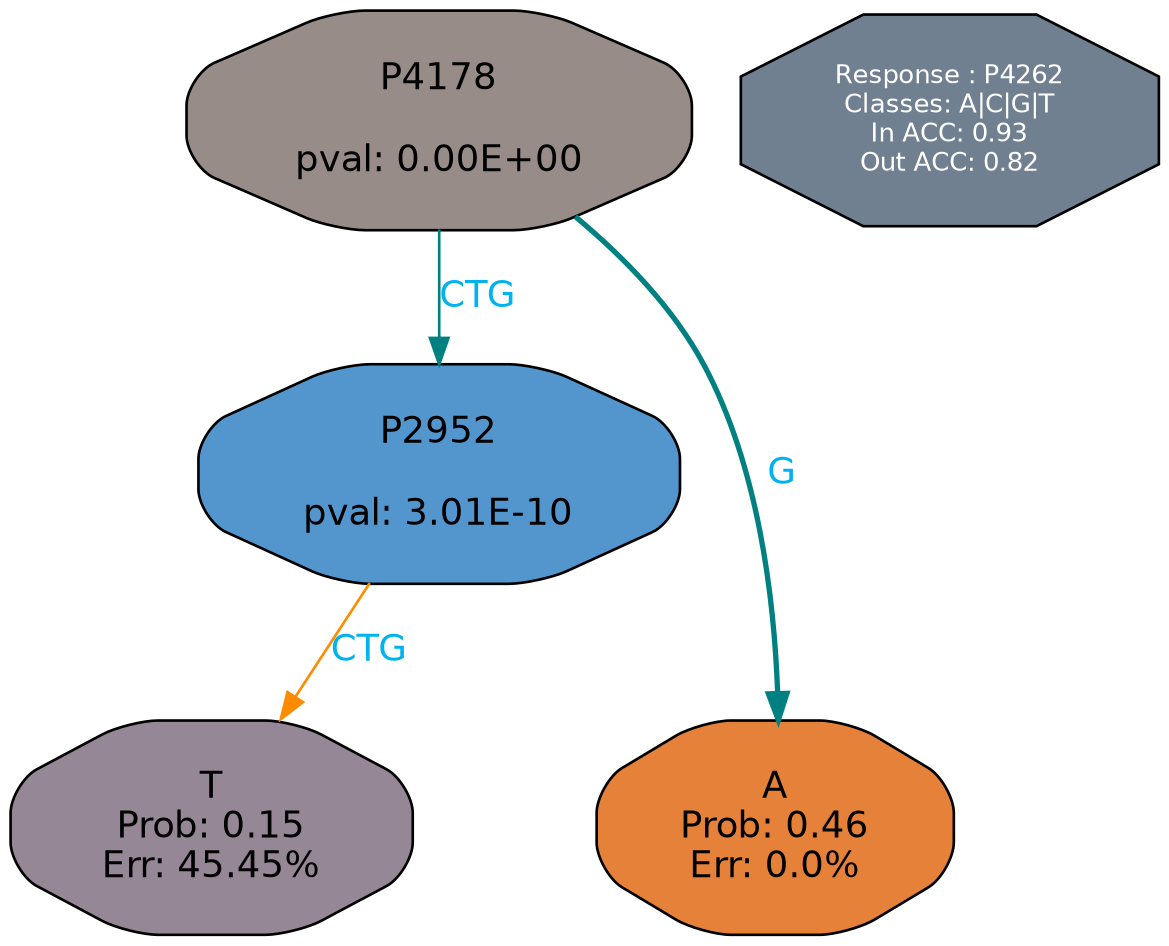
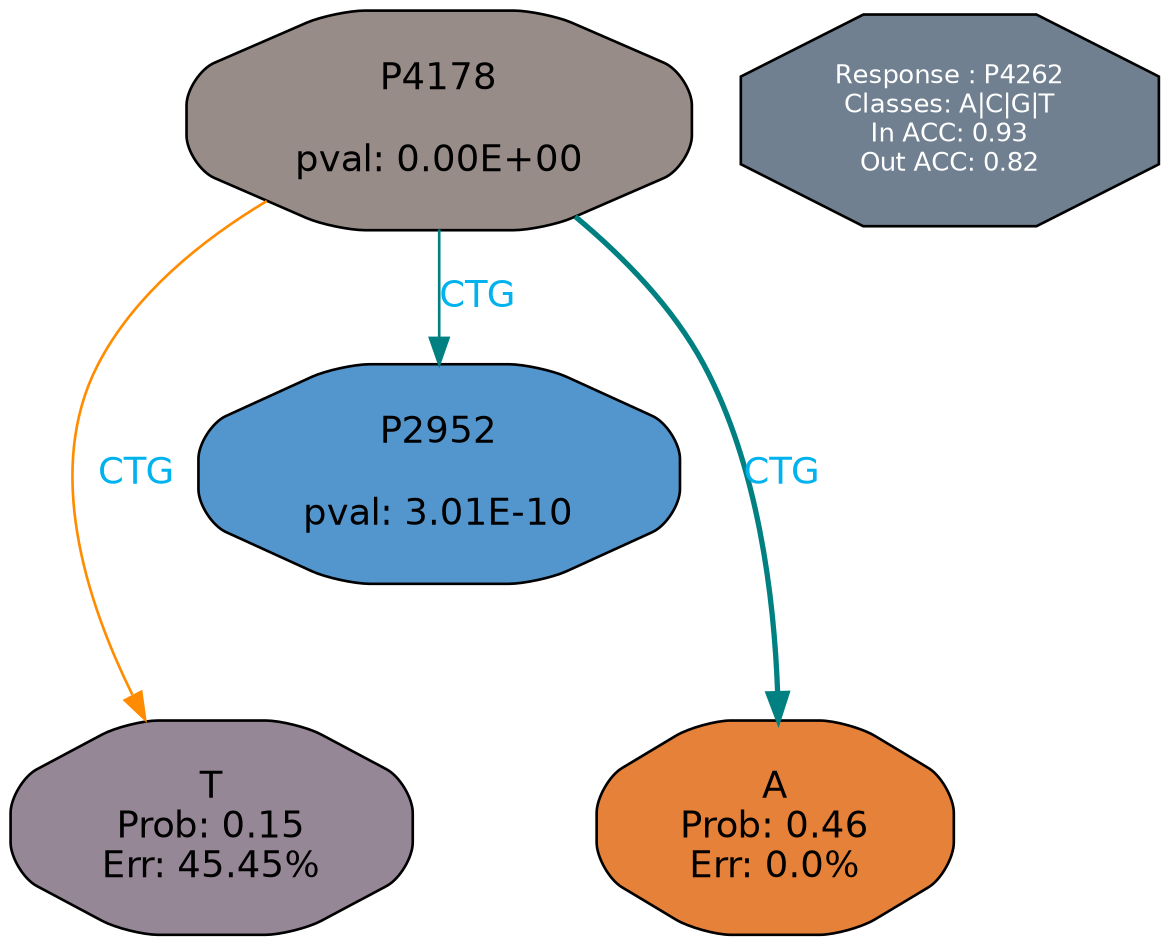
edge "P4178 pval: 0.00E+00" -> "A Prob: 0.46 Err: 0.0%": label "G" -> "CTG"
edge "P2952 pval: 3.01E-10" -> "T Prob: 0.15 Err: 45.45%": now "P4178 pval: 0.00E+00" -> "T Prob: 0.15 Err: 45.45%"
